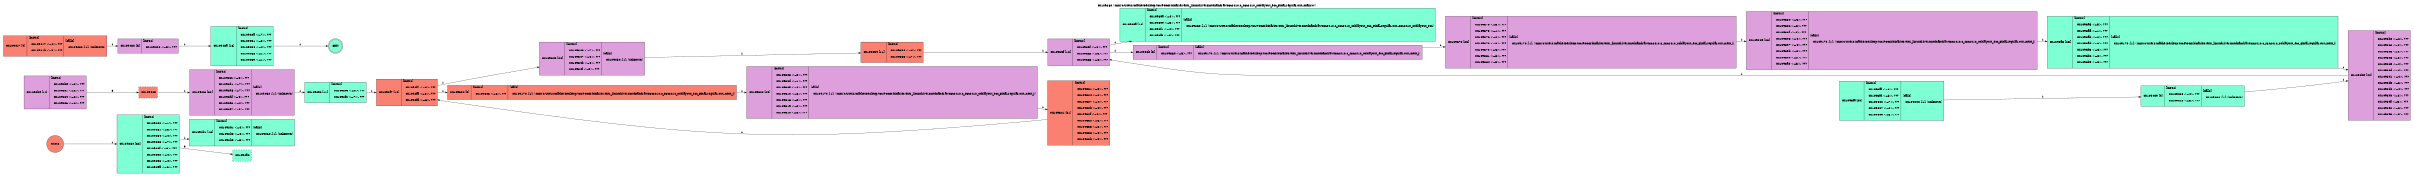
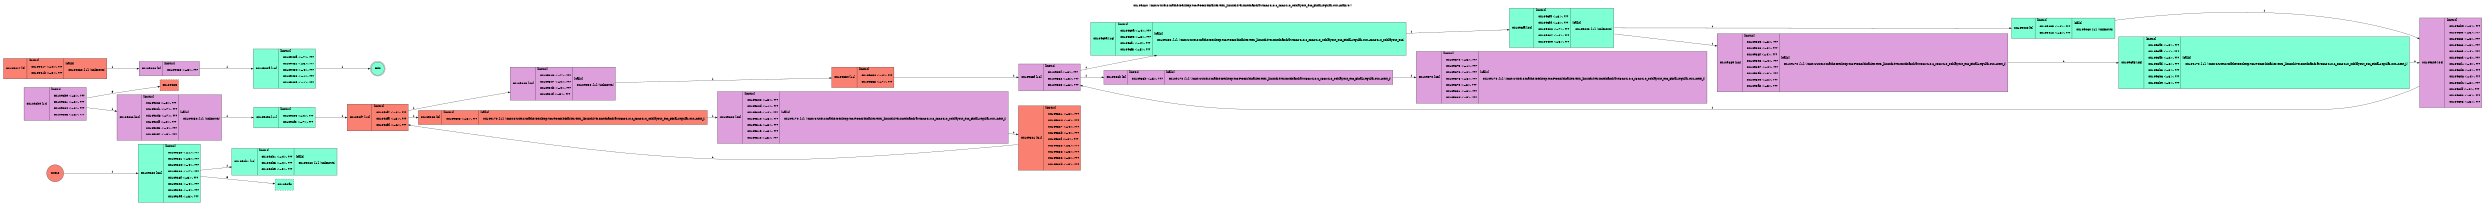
edge "0x1093ea [16]" -> "0x1093fa [20]": added, label "1"
edge "0x109370 [25]" -> "0x109389 [28]": now "0x1093fa [20]" -> "0x109389 [28]"
edge "0x109425" -> "0x1092cc [32]": now "0x1092be [14]" -> "0x1092cc [32]"
